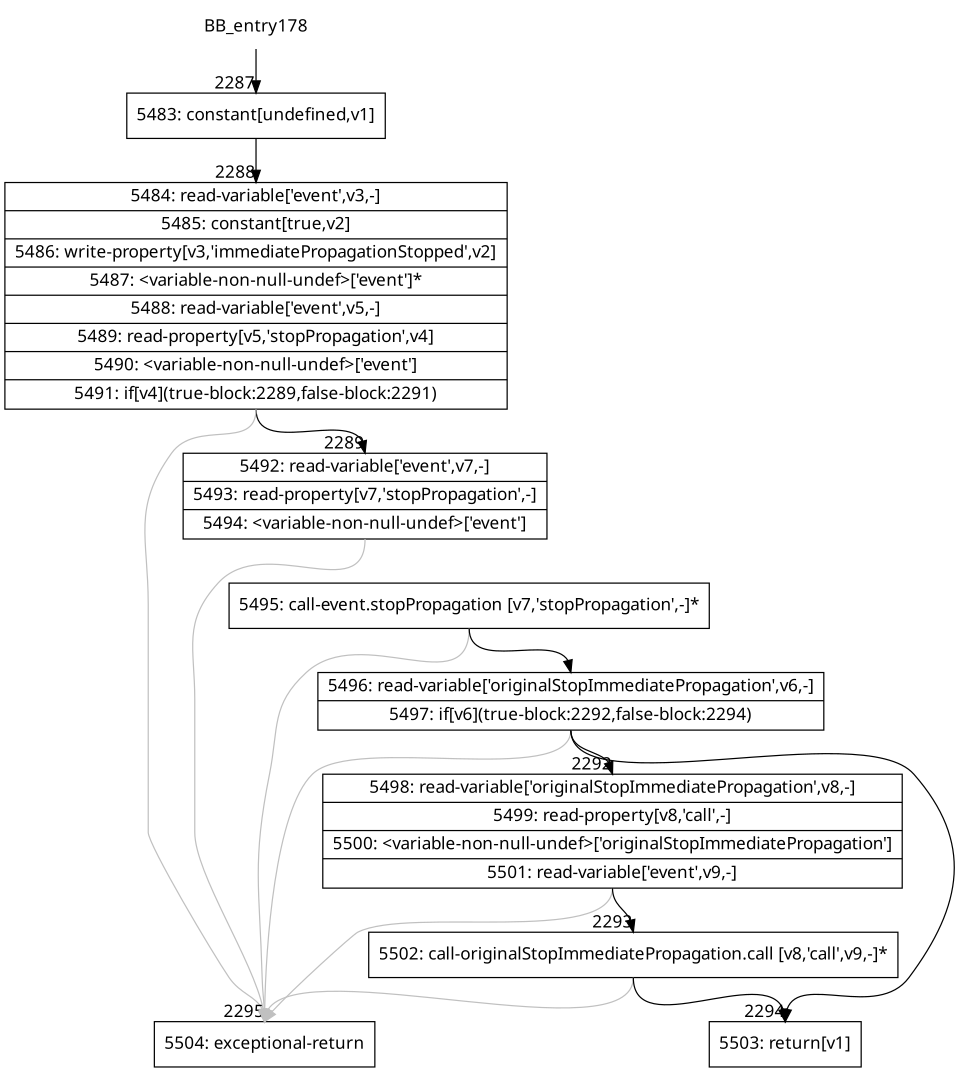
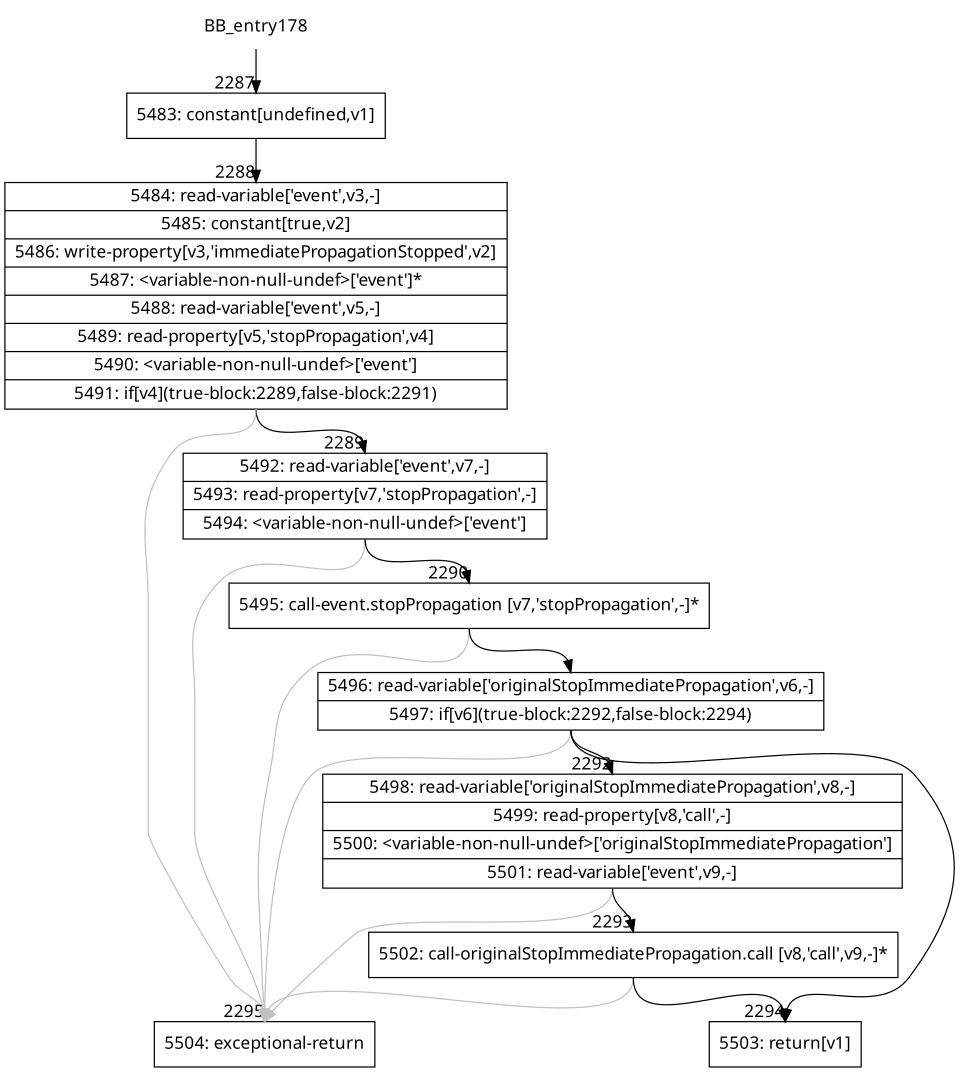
edge "5492: read-variable['event',v7,-]" -> "5495: call-event.stopPropagation [v7,'stopPropagation',-]*": added
